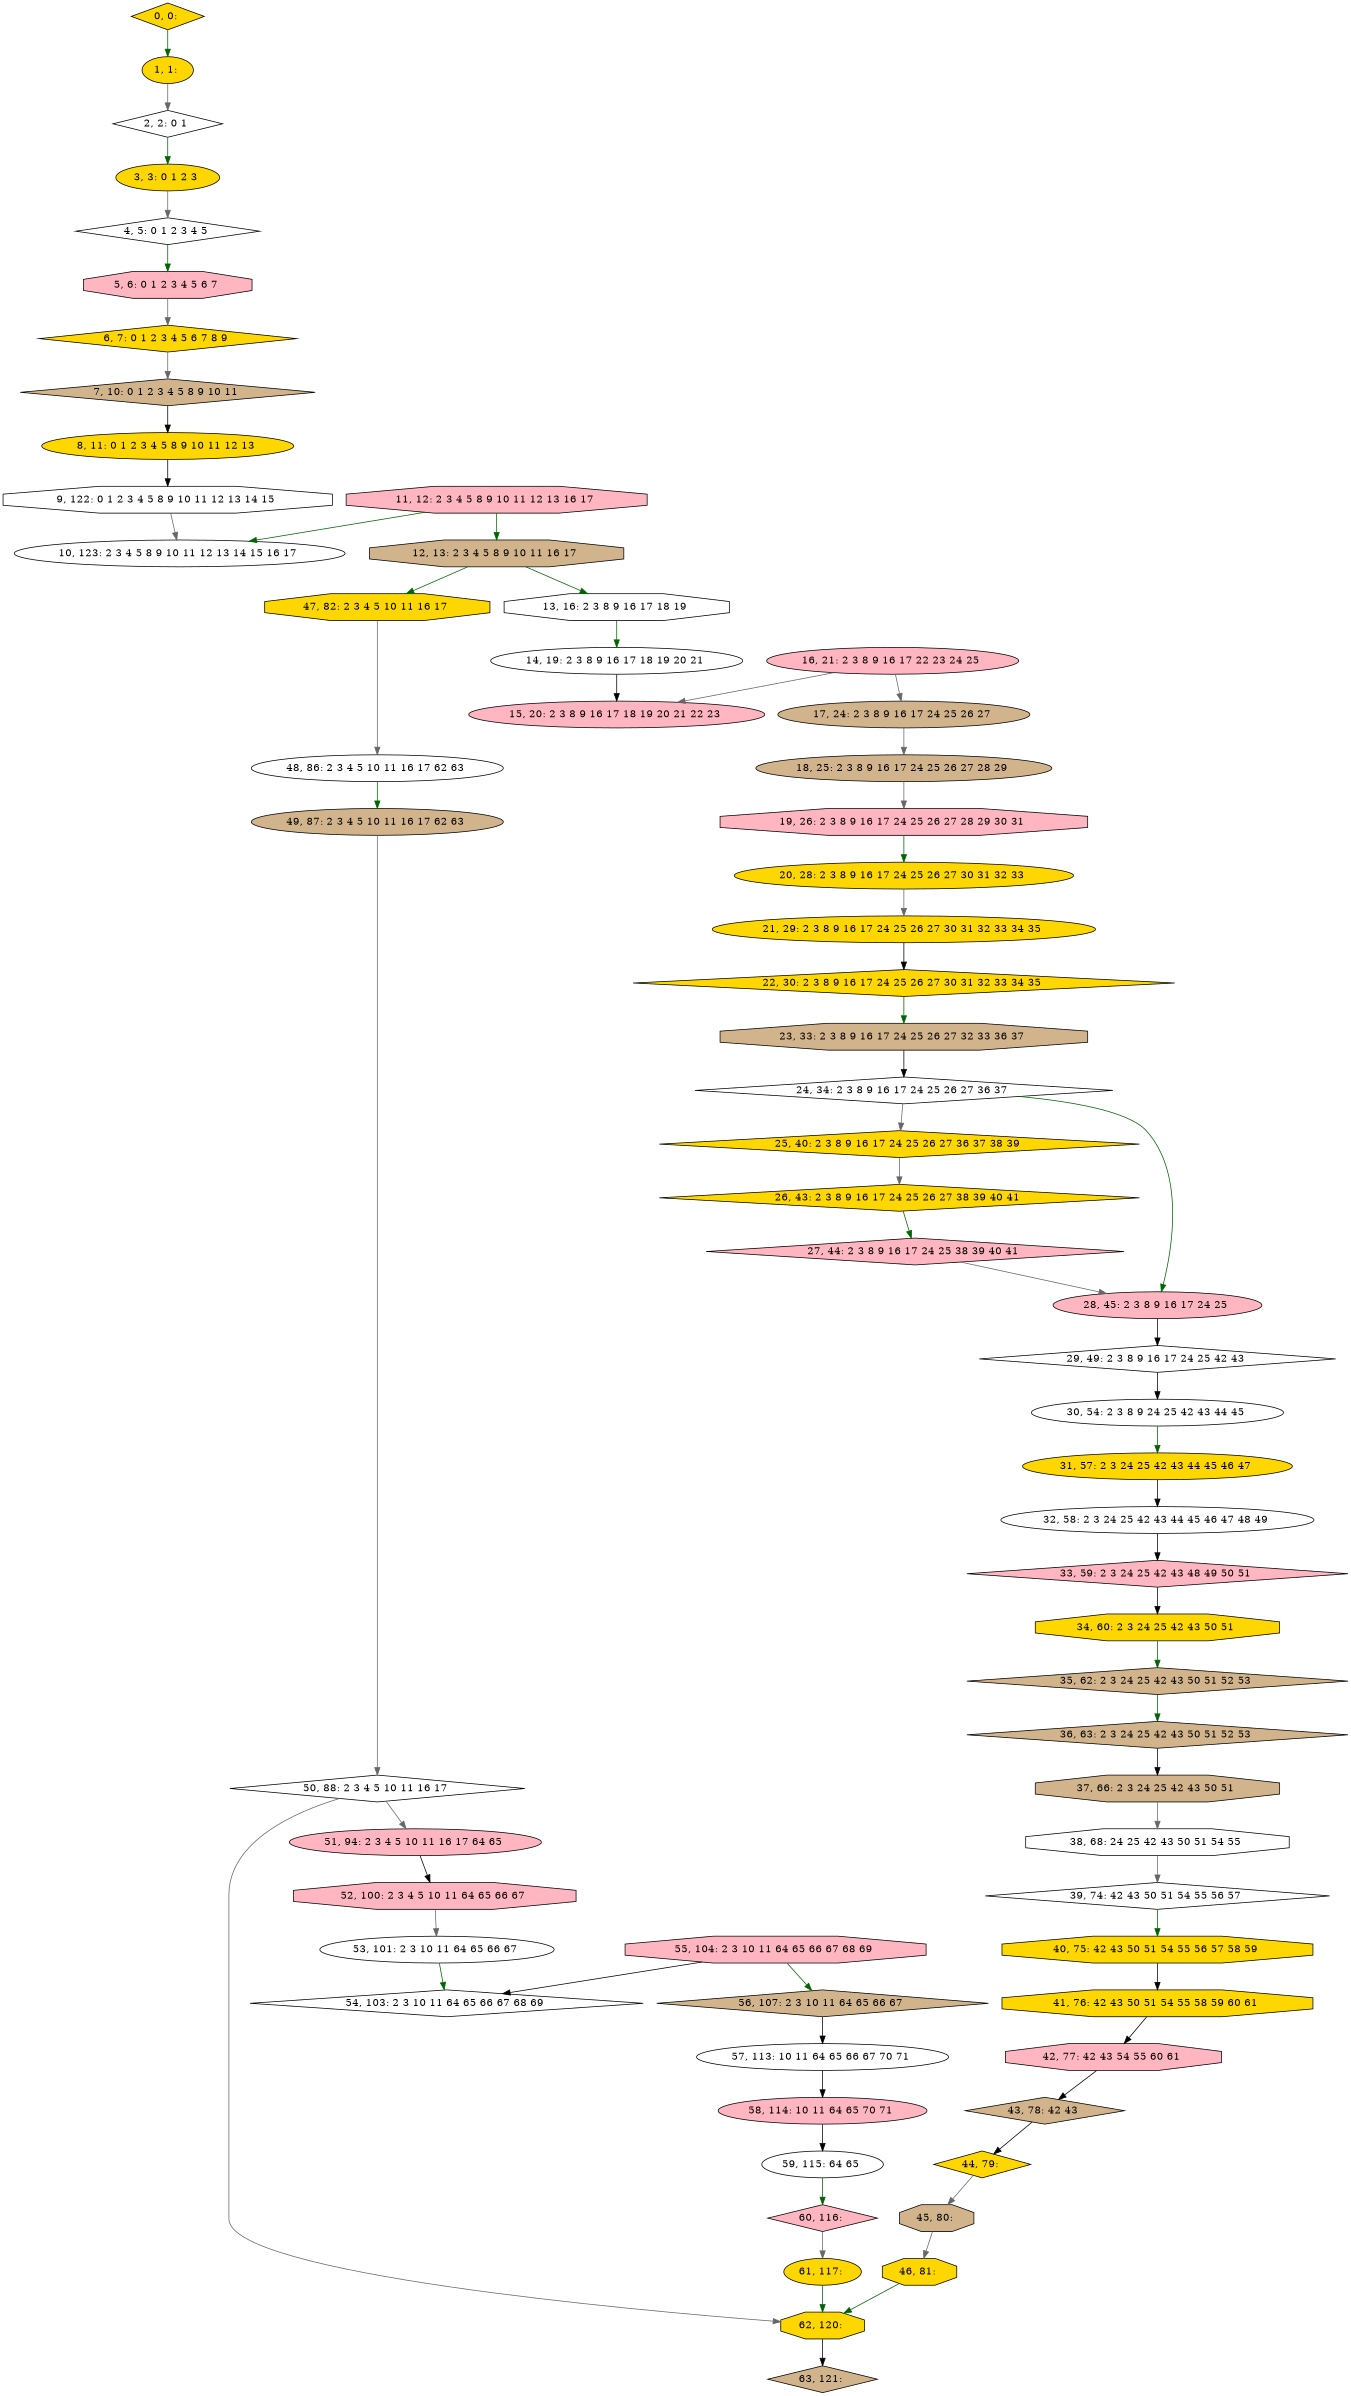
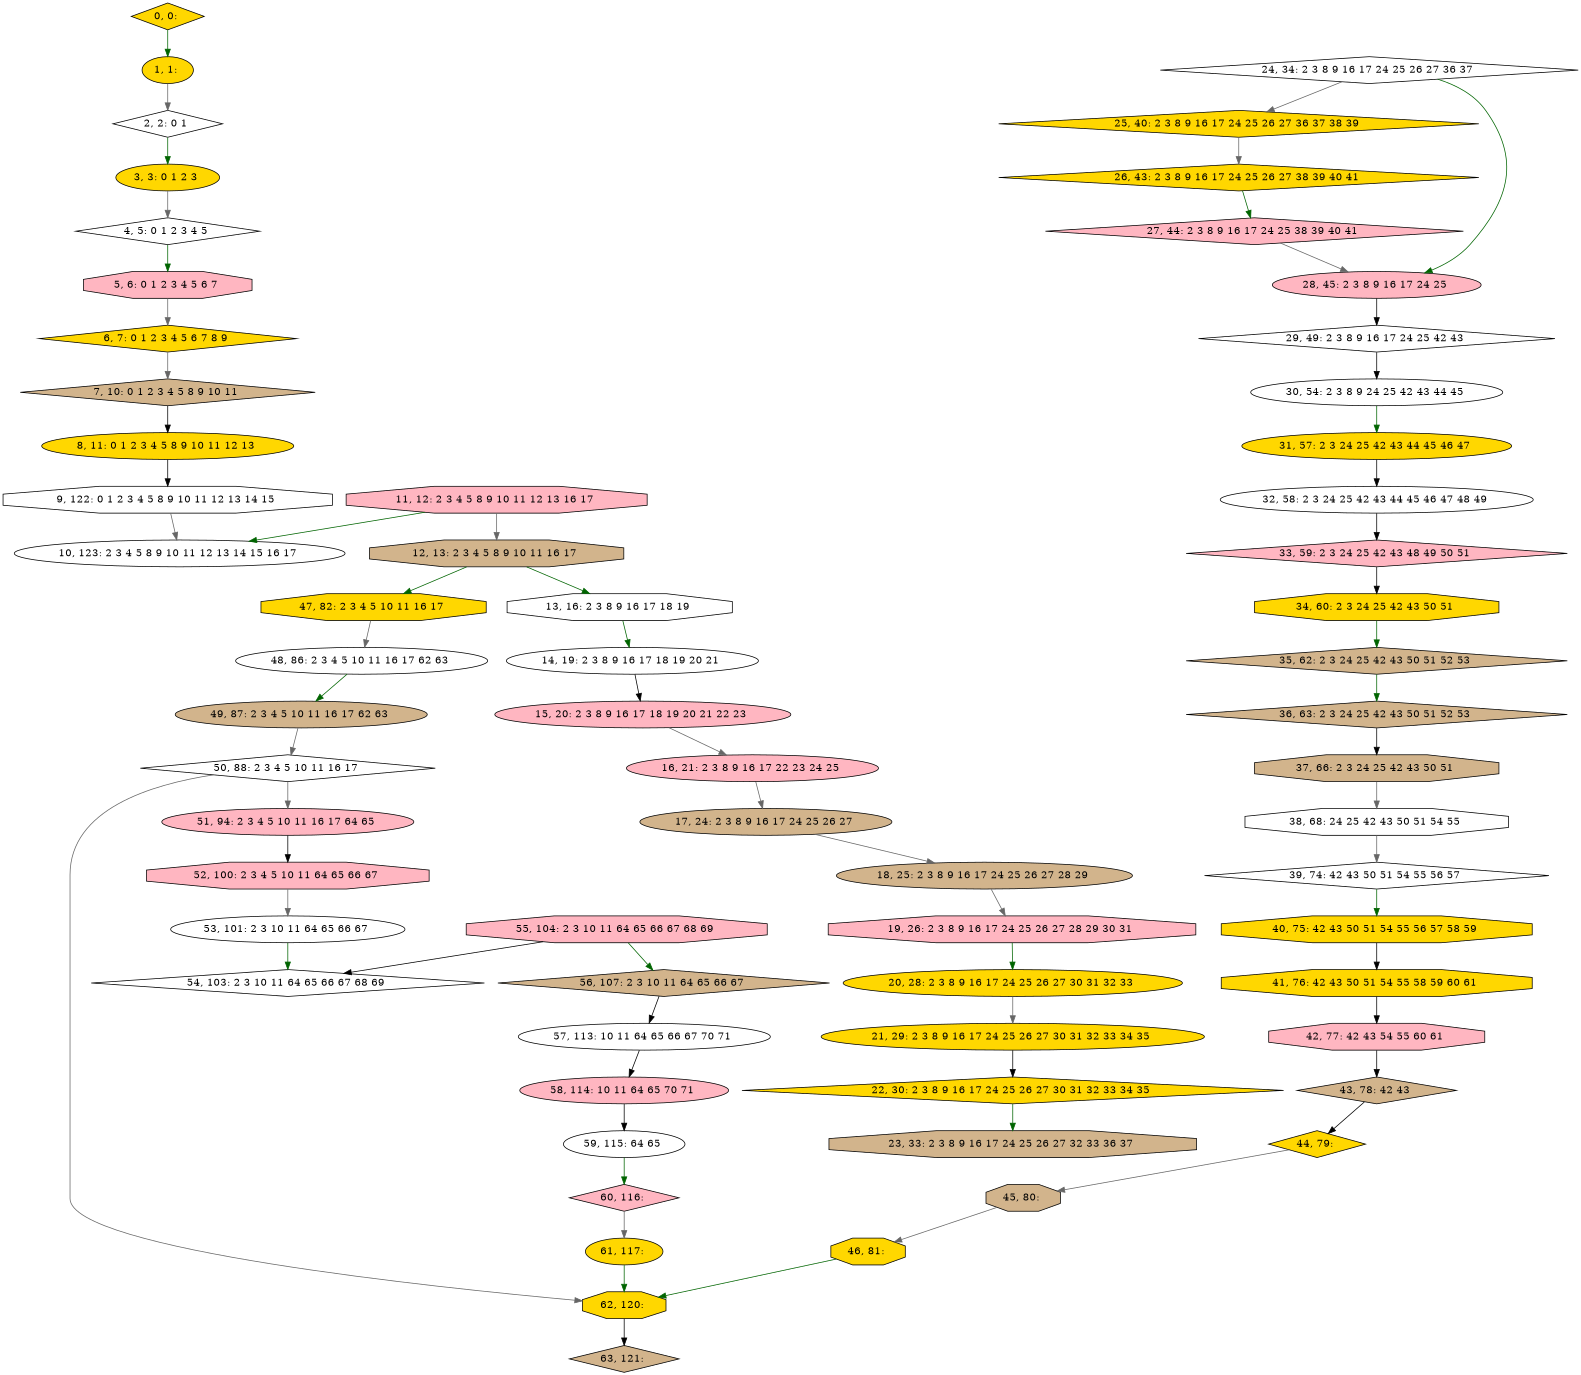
edge "11, 12: 2 3 4 5 8 9 10 11 12 13 16 17" -> "12, 13: 2 3 4 5 8 9 10 11 16 17": color darkgreen -> gray40
edge "16, 21: 2 3 8 9 16 17 22 23 24 25" -> "15, 20: 2 3 8 9 16 17 18 19 20 21 22 23": reversed
edge "23, 33: 2 3 8 9 16 17 24 25 26 27 32 33 36 37" -> "24, 34: 2 3 8 9 16 17 24 25 26 27 36 37": removed
